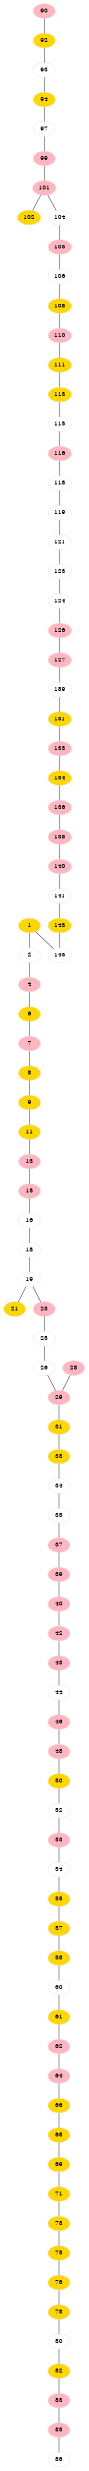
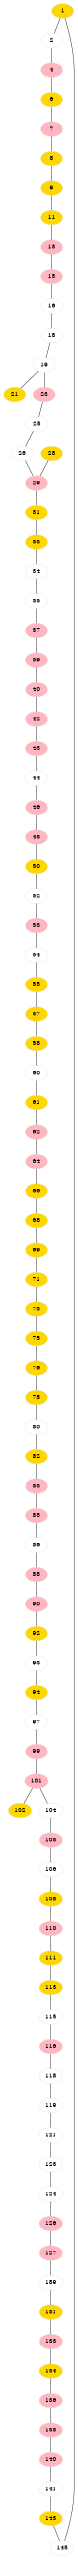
node "28": fillcolor lightpink -> gold
node "88": added
